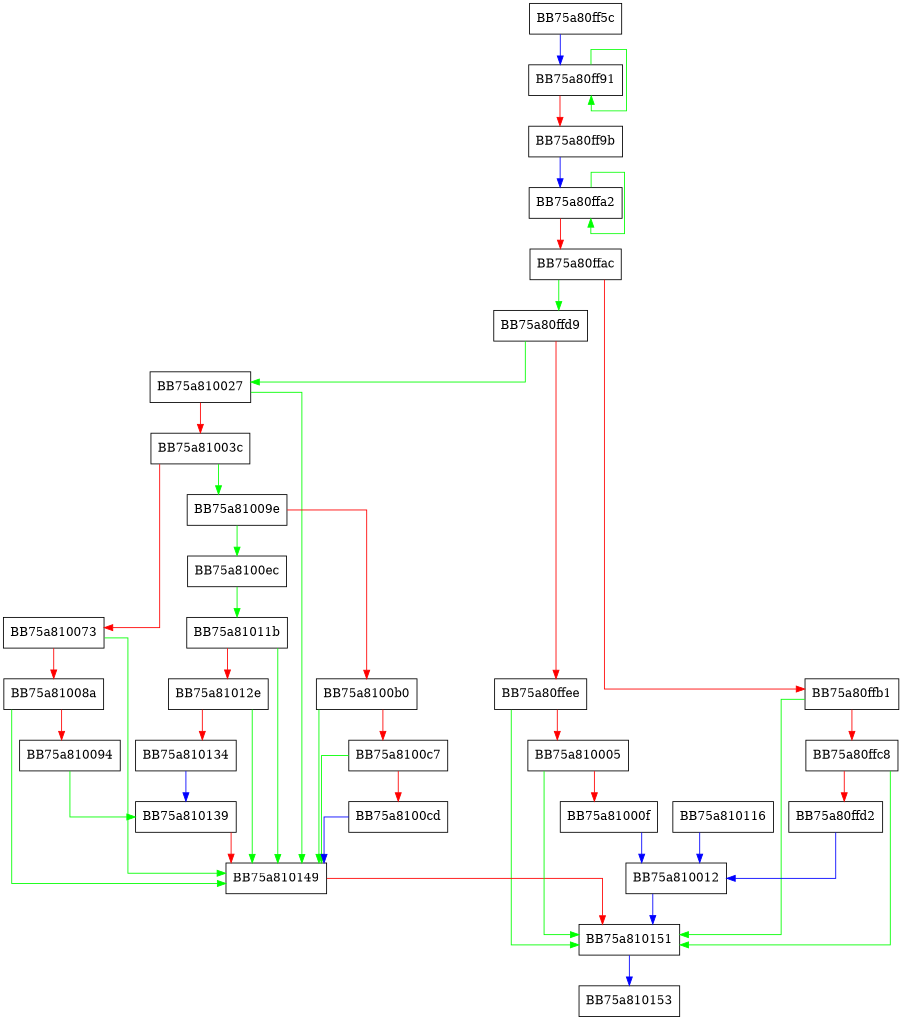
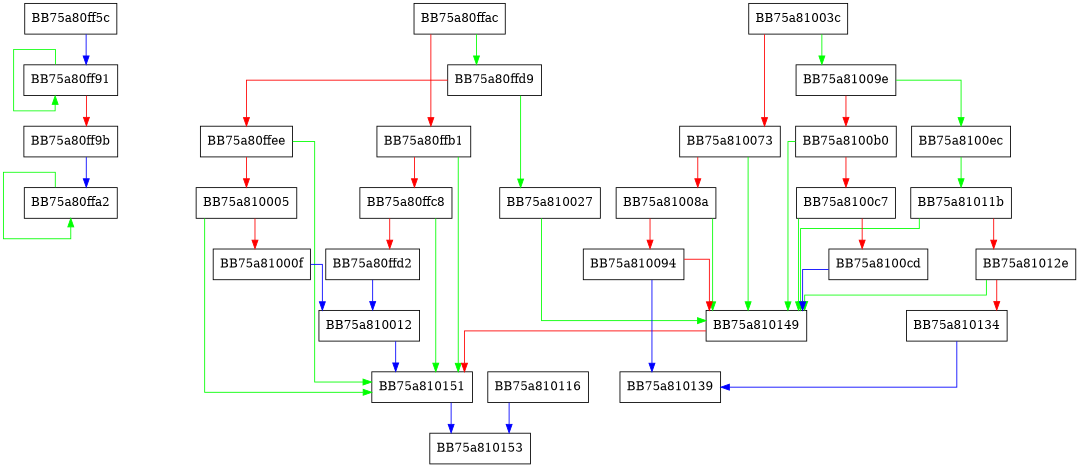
edge "BB75a80ffa2" -> "BB75a80ffac": removed
edge "BB75a810027" -> "BB75a81003c": removed
edge "BB75a810094" -> "BB75a810139": color green -> blue
edge "BB75a810139" -> "BB75a810149": now "BB75a810094" -> "BB75a810149"
edge "BB75a810116" -> "BB75a810012": now "BB75a810116" -> "BB75a810153"
